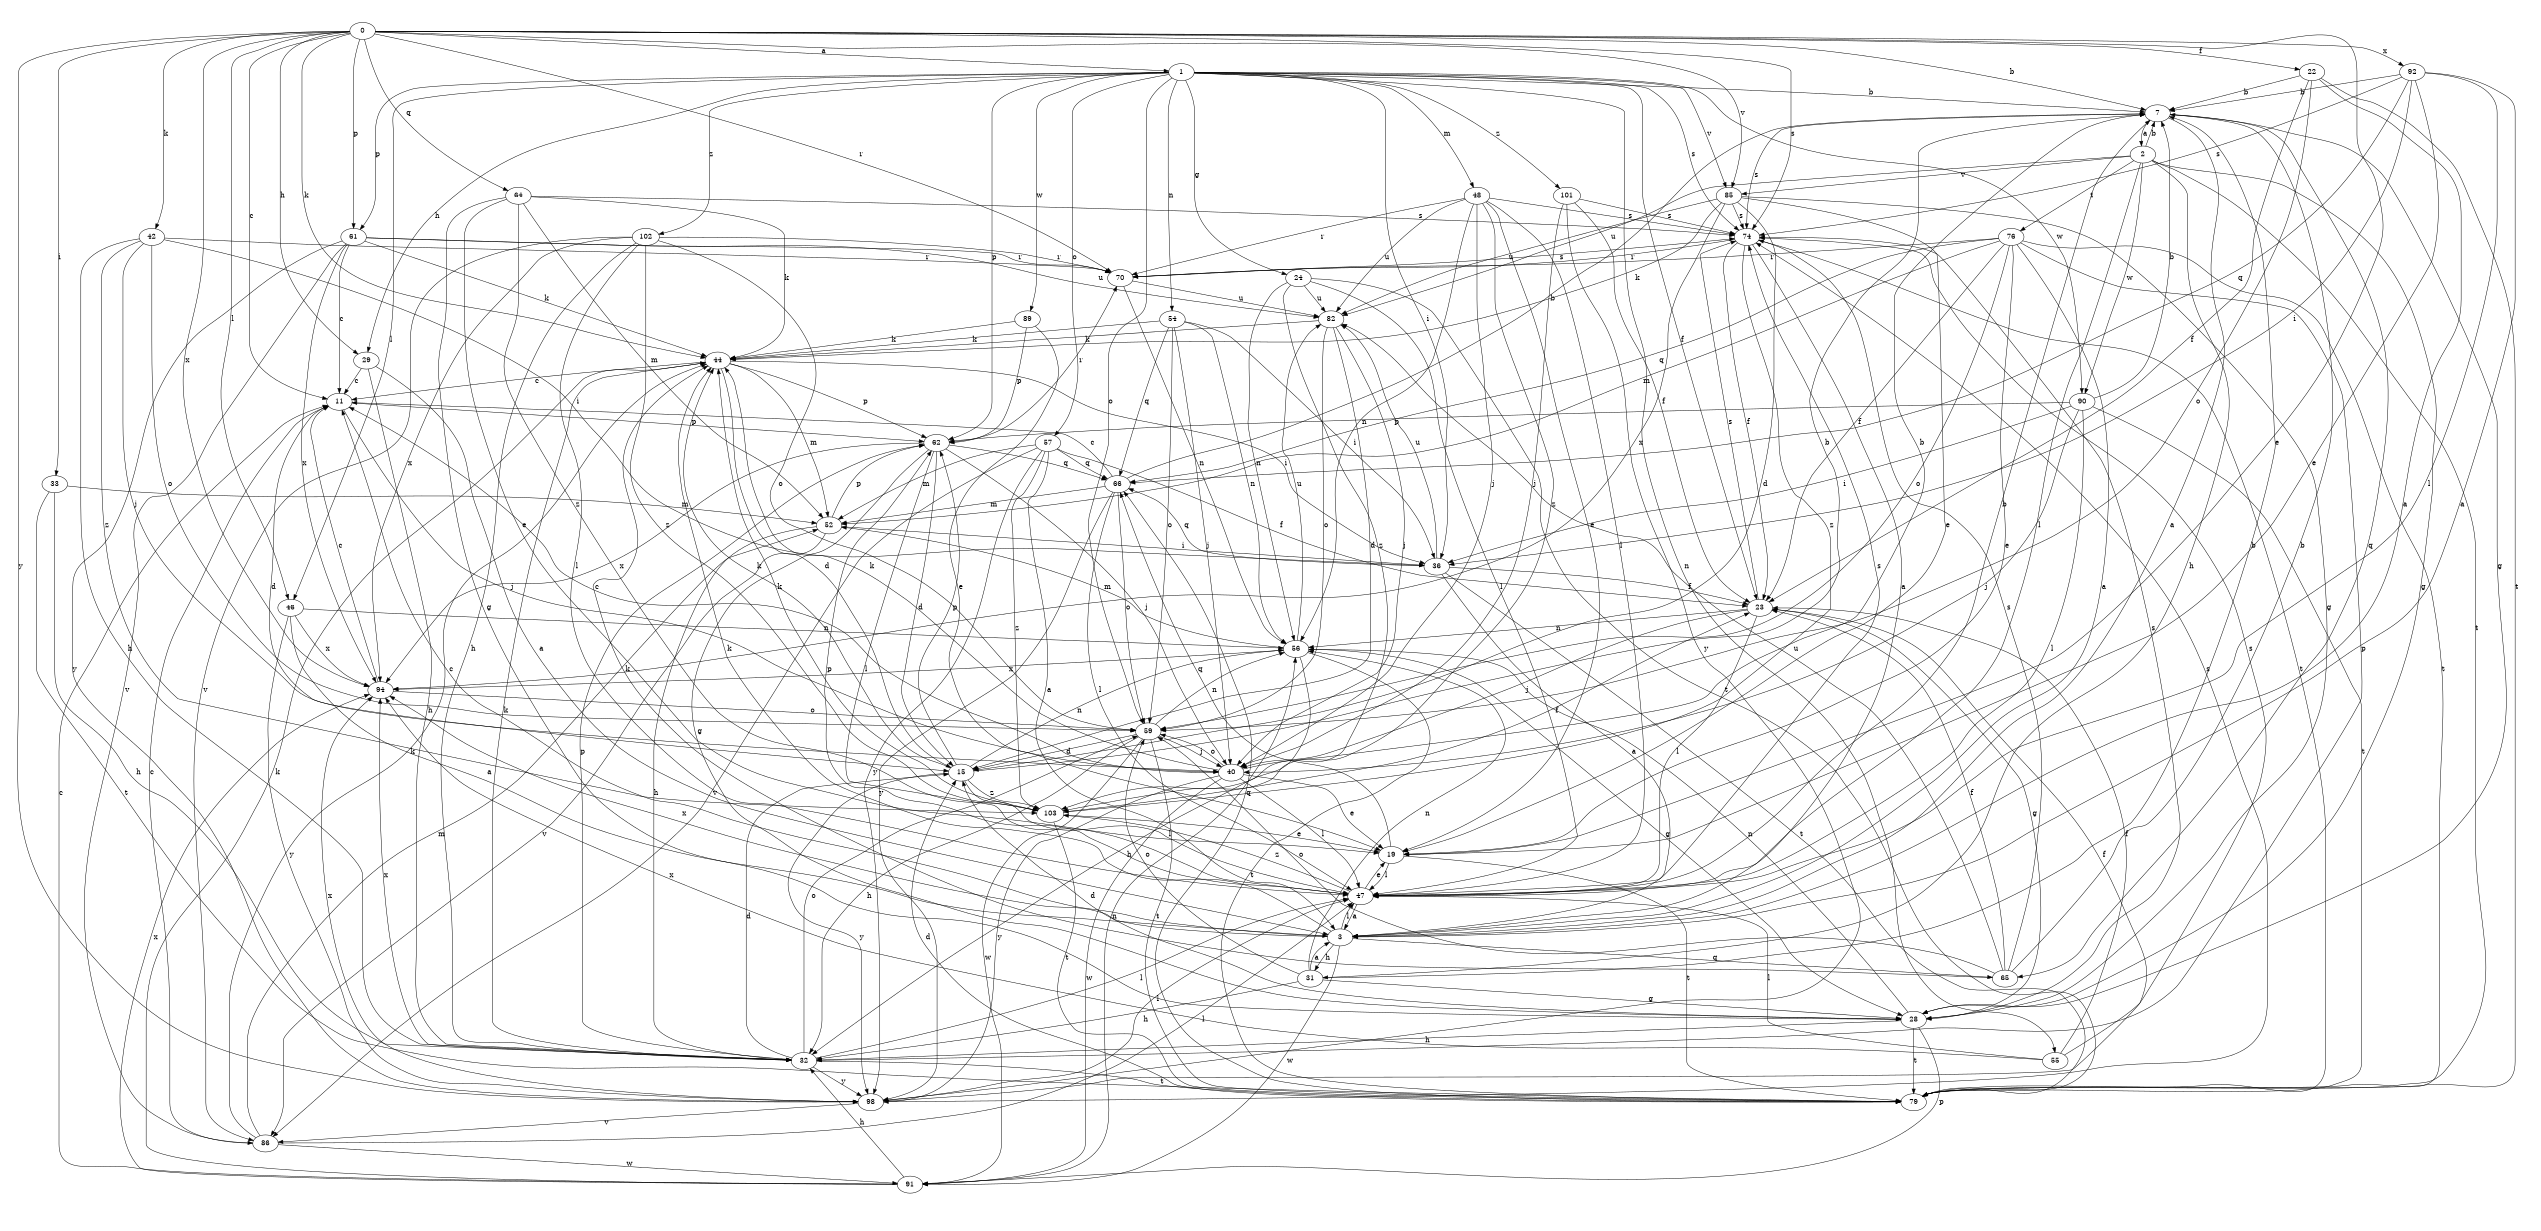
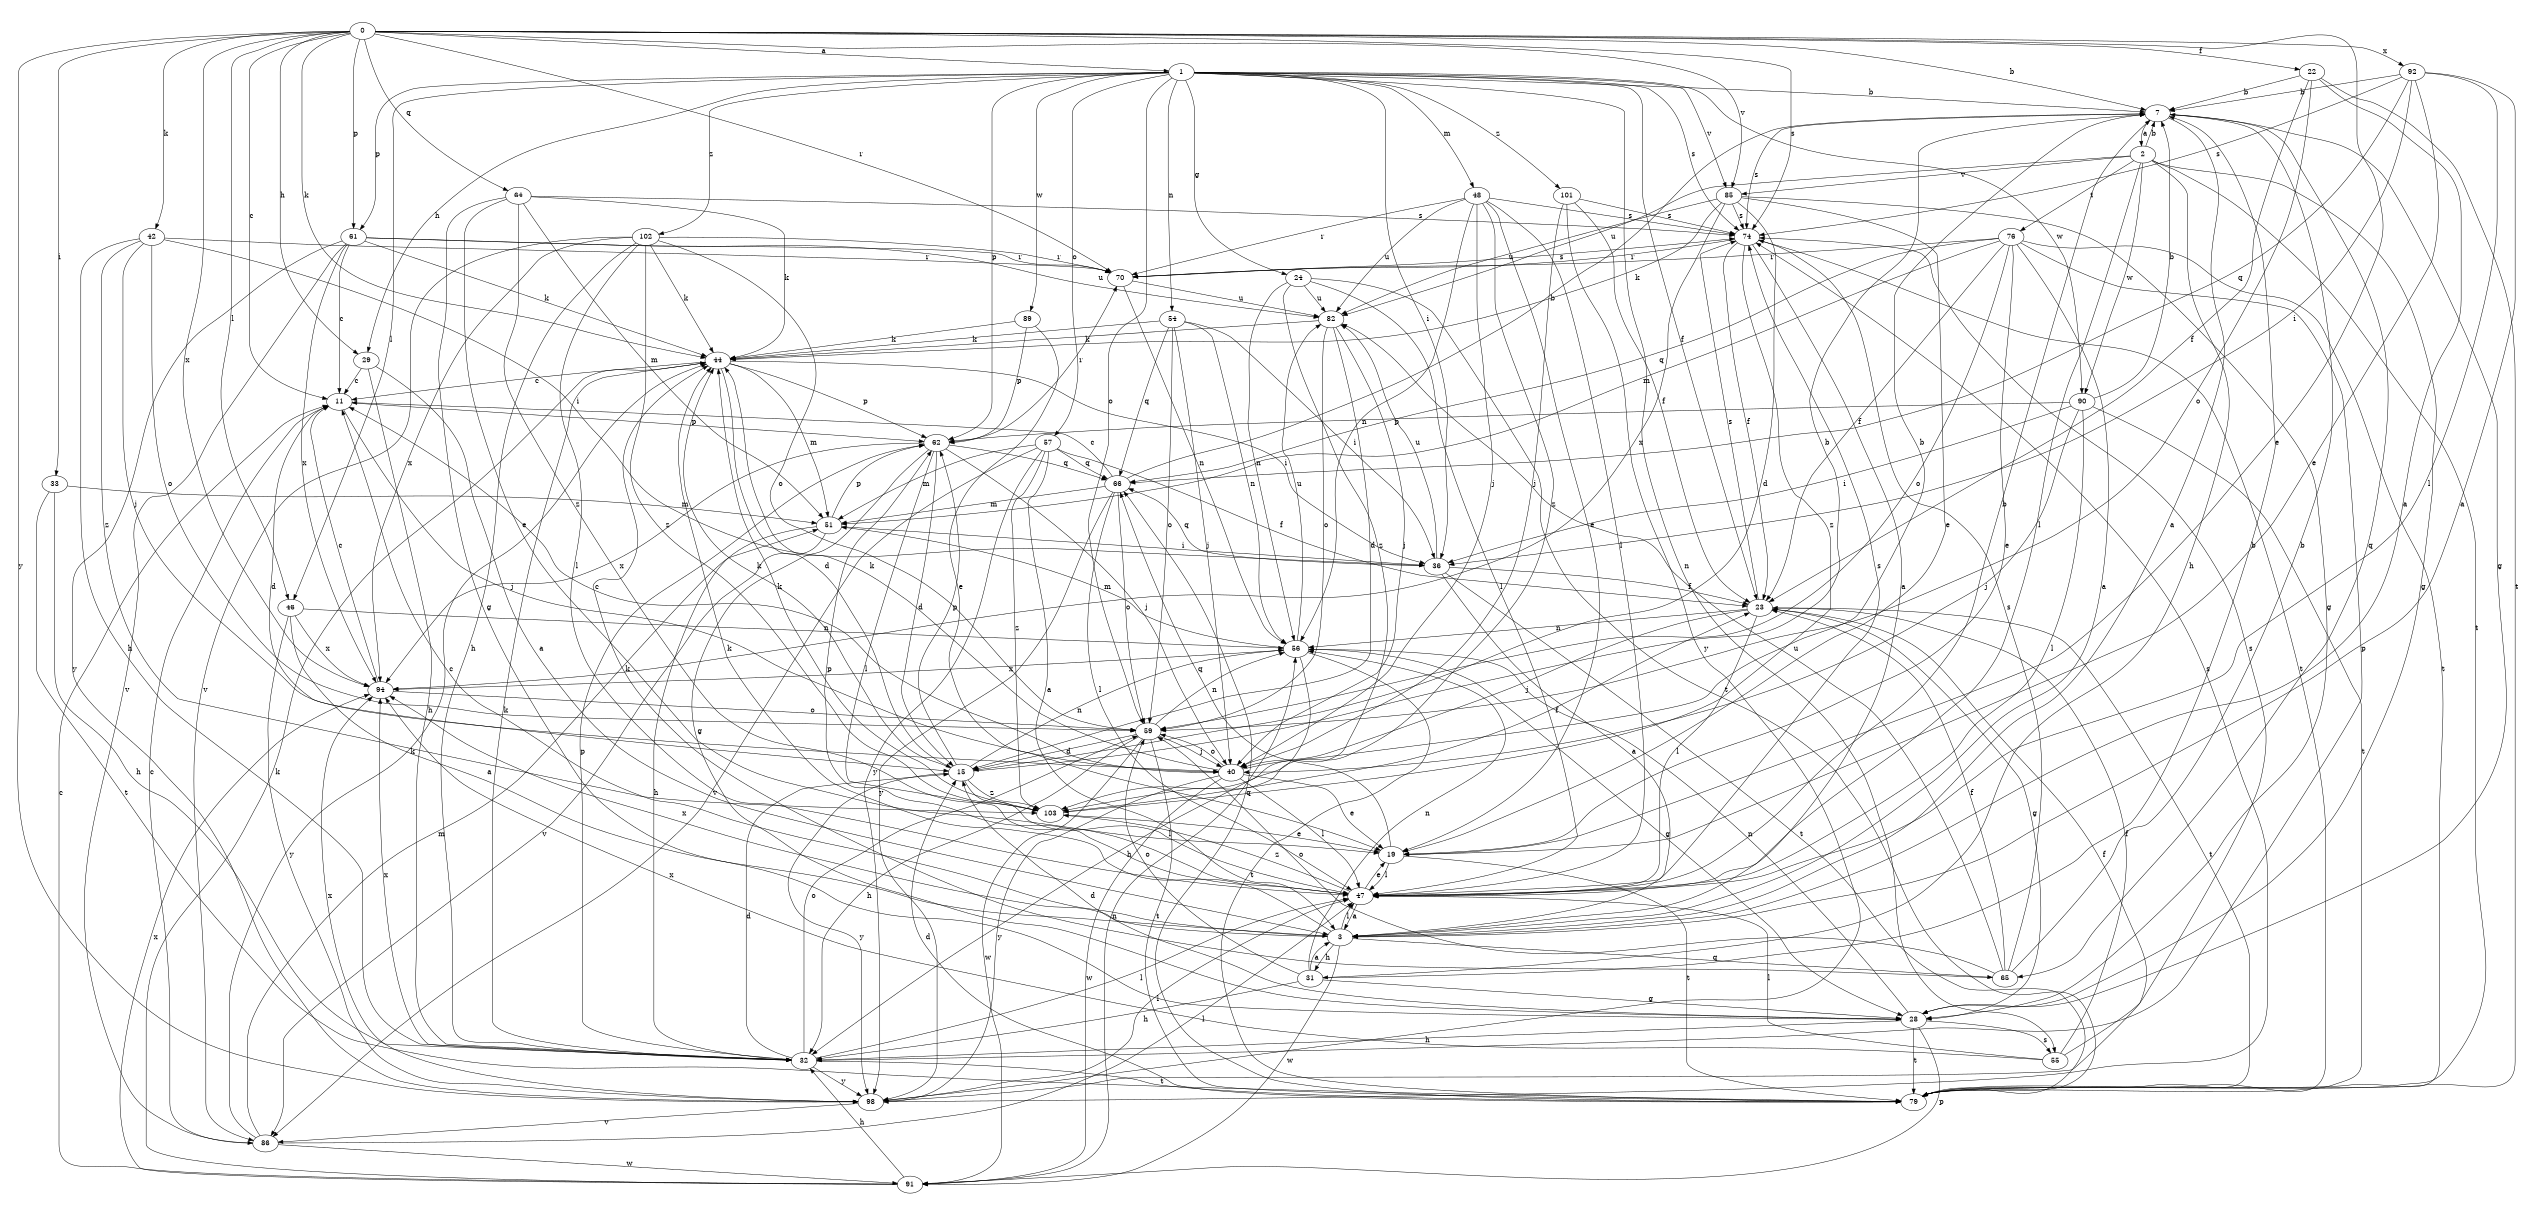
edge "102" -> "44": added, label "k"
node "52": label "52" -> "51"
edge "28" -> "74": now "28" -> "55"
edge "103" -> "79": now "23" -> "79"
